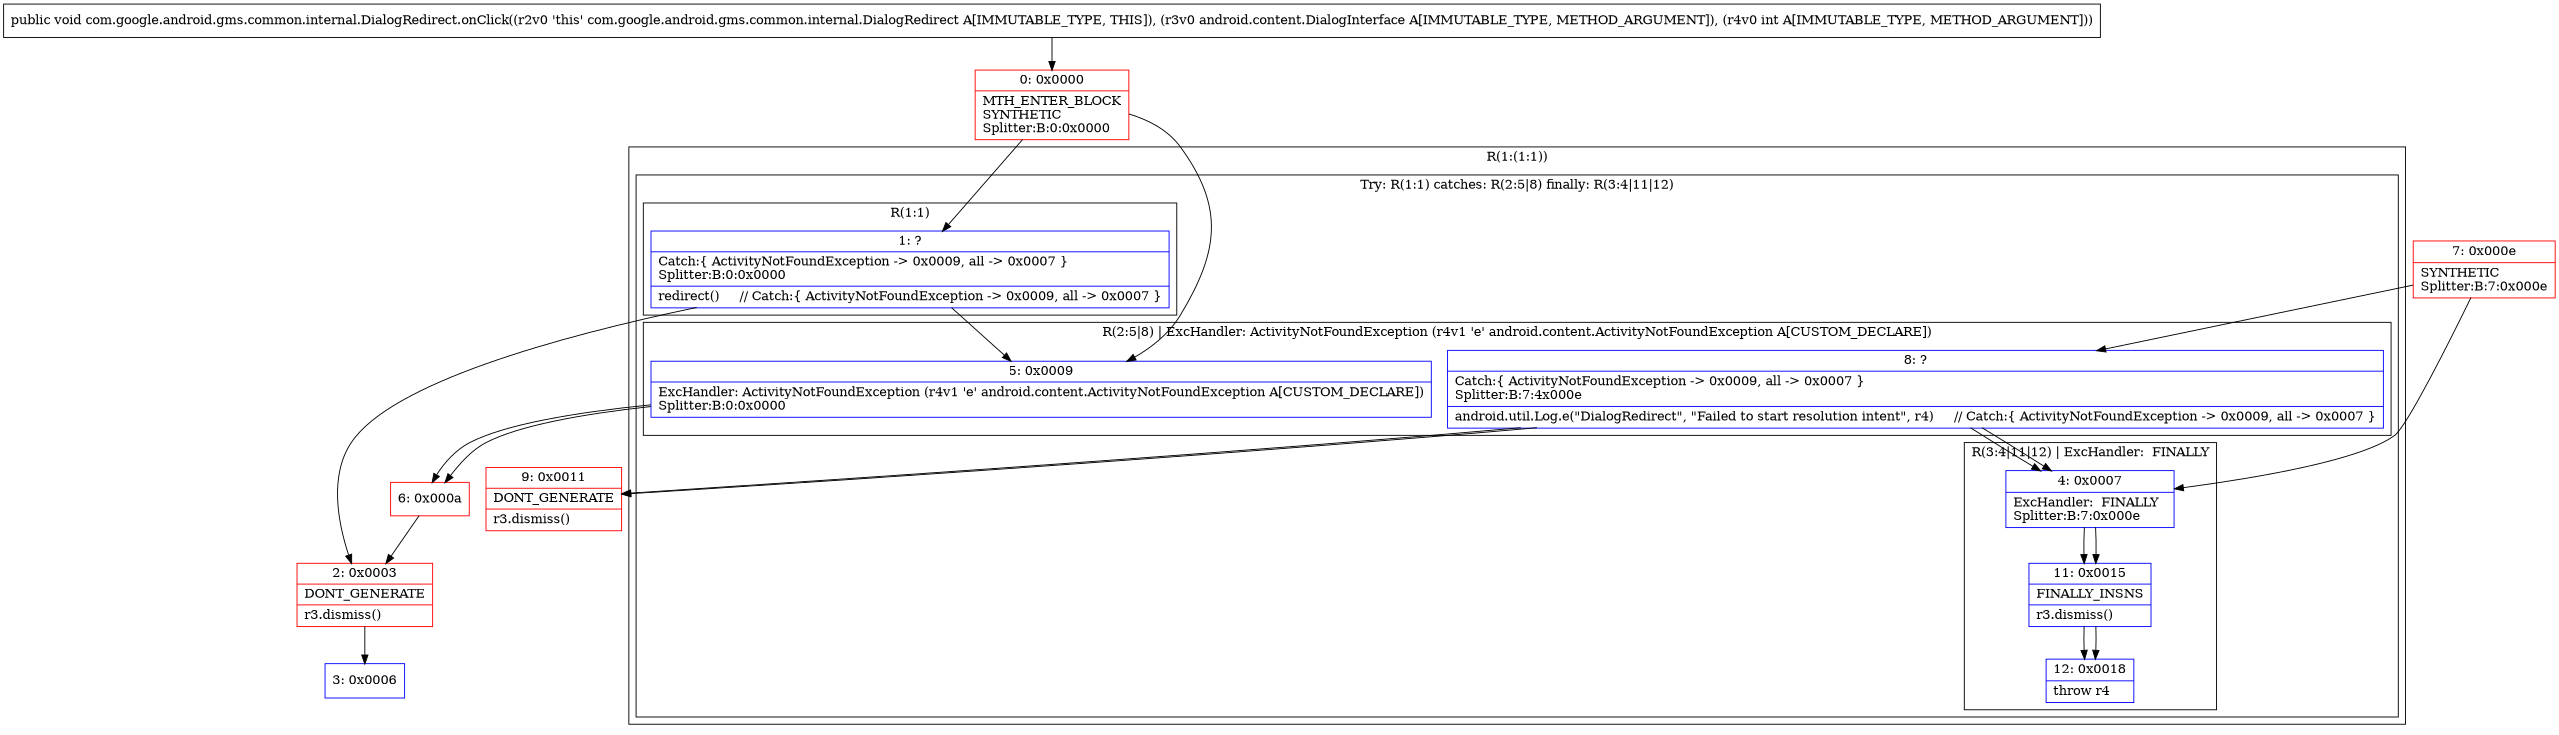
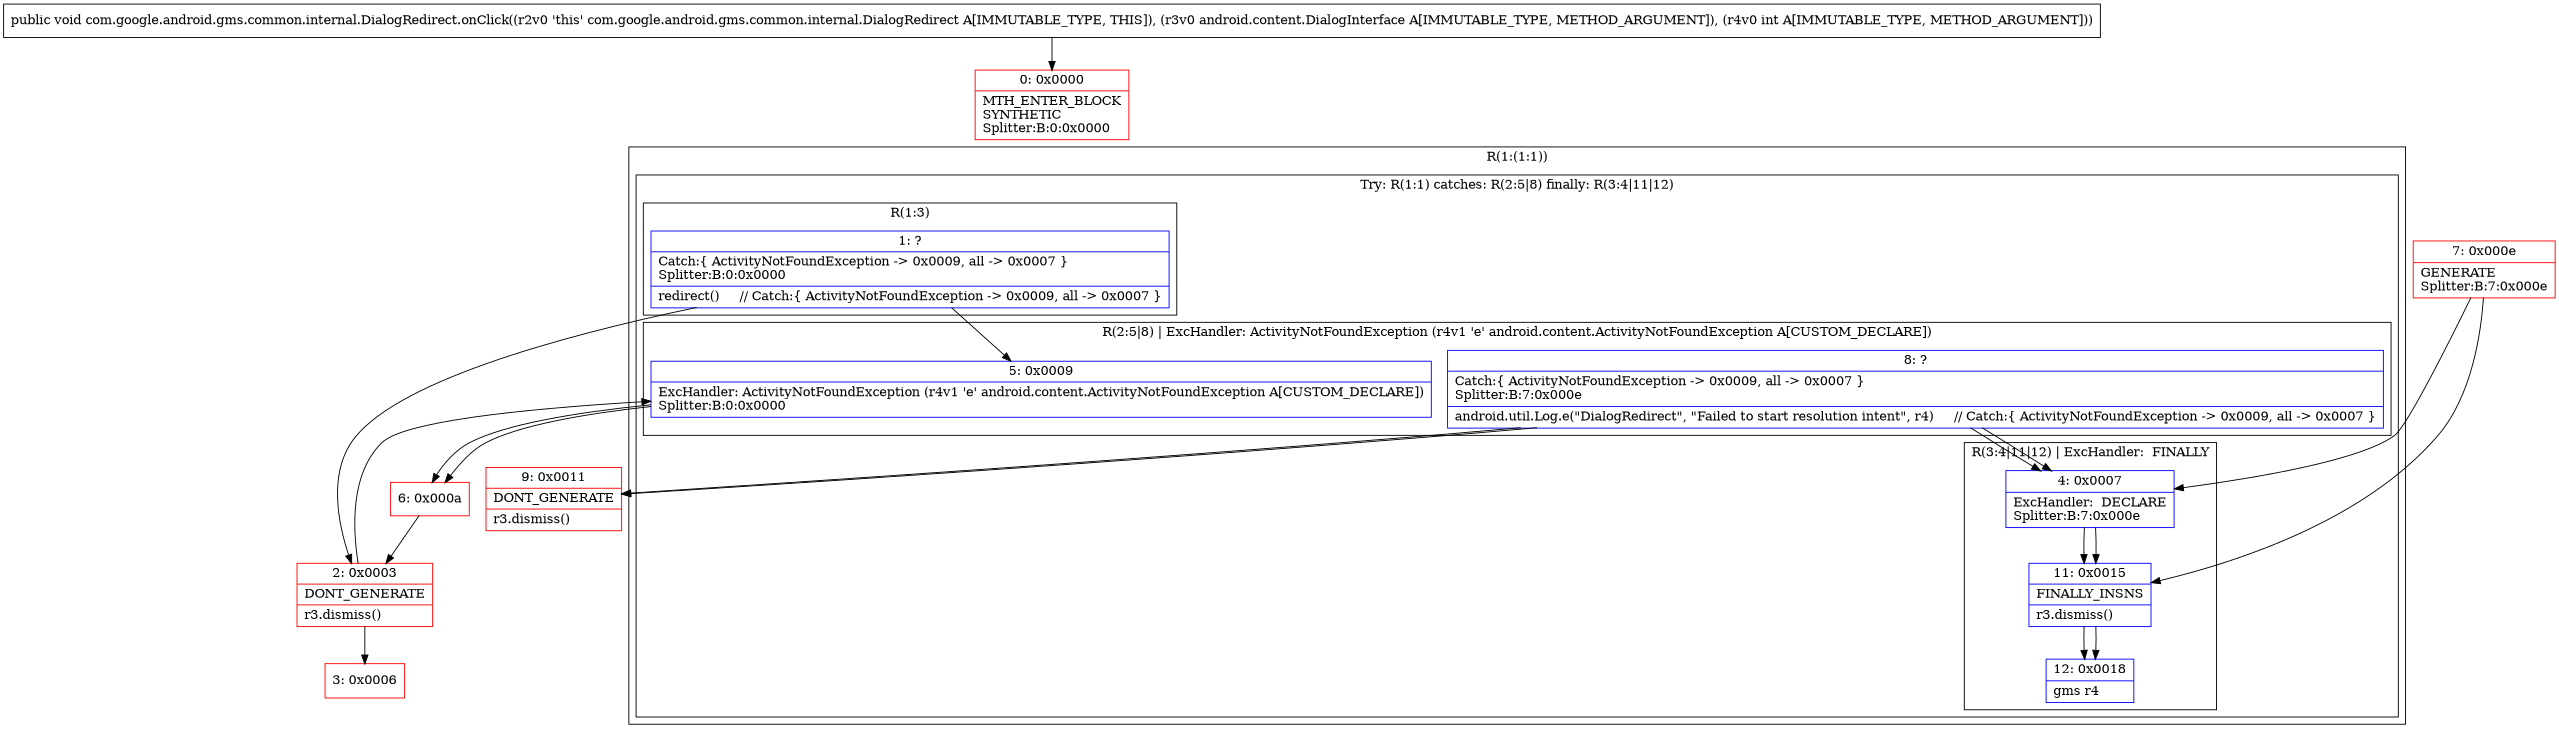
edge "0: 0x0000" -> "1: ?": removed
cluster "R(1:1)": label "R(1:1)" -> "R(1:3)"
edge "0: 0x0000" -> "5: 0x0009": now "2: 0x0003" -> "5: 0x0009"
node "7: 0x000e": text "SYNTHETIC" -> "GENERATE"
edge "7: 0x000e" -> "8: ?": now "7: 0x000e" -> "11: 0x0015"
node "8: ?": text "Splitter:B:7:4x000e" -> "Splitter:B:7:0x000e"
node "4: 0x0007": text "ExcHandler:  FINALLY" -> "ExcHandler:  DECLARE"
node "3: 0x0006": color blue -> red
node "12: 0x0018": text "throw r4" -> "gms r4"
